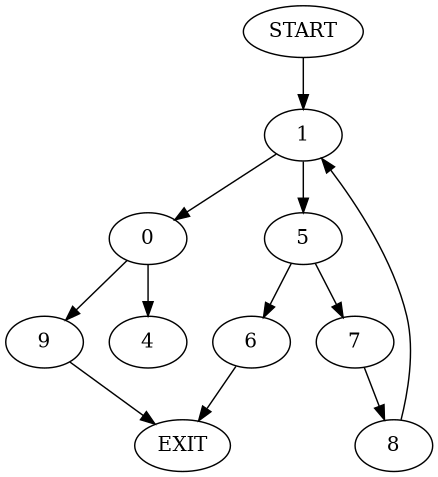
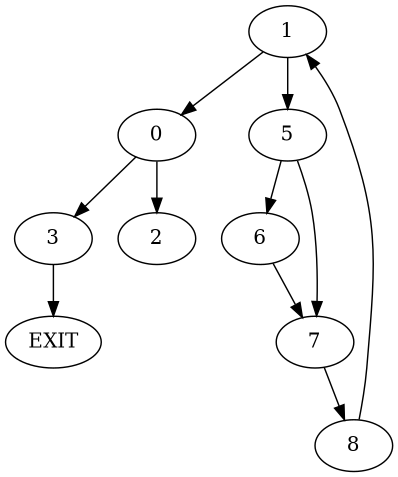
node "START": removed
node "9": label "9" -> "3"
node "4": label "4" -> "2"
edge "6" -> "EXIT": now "6" -> "7"
